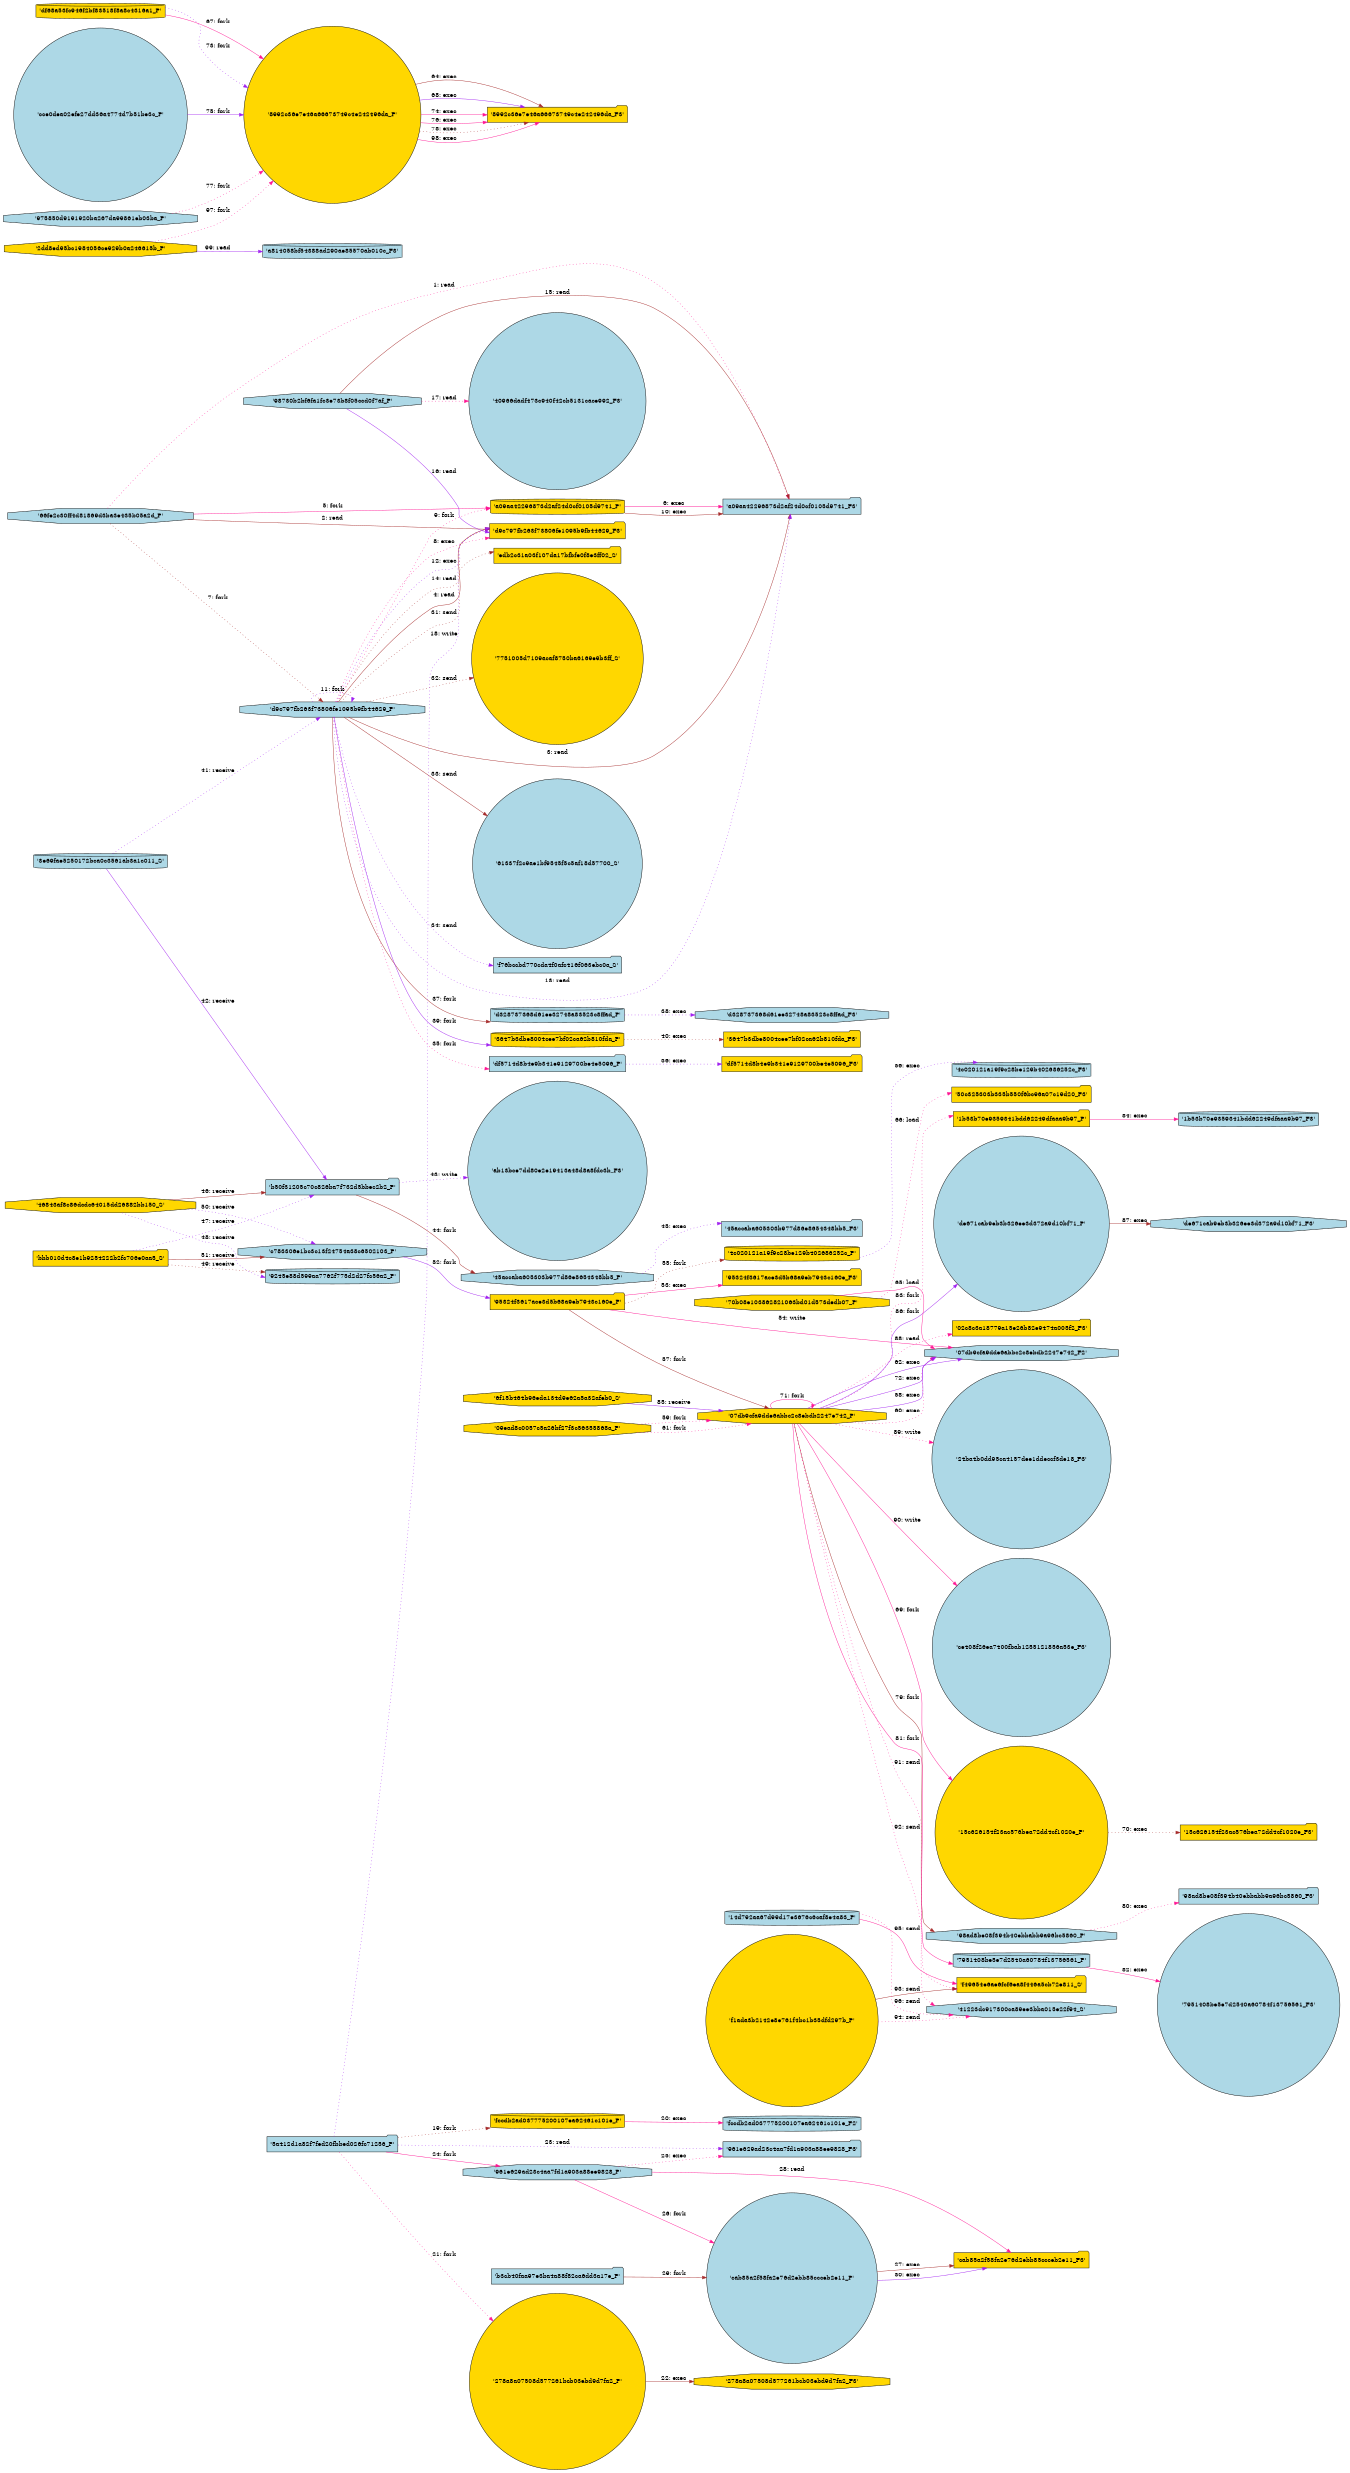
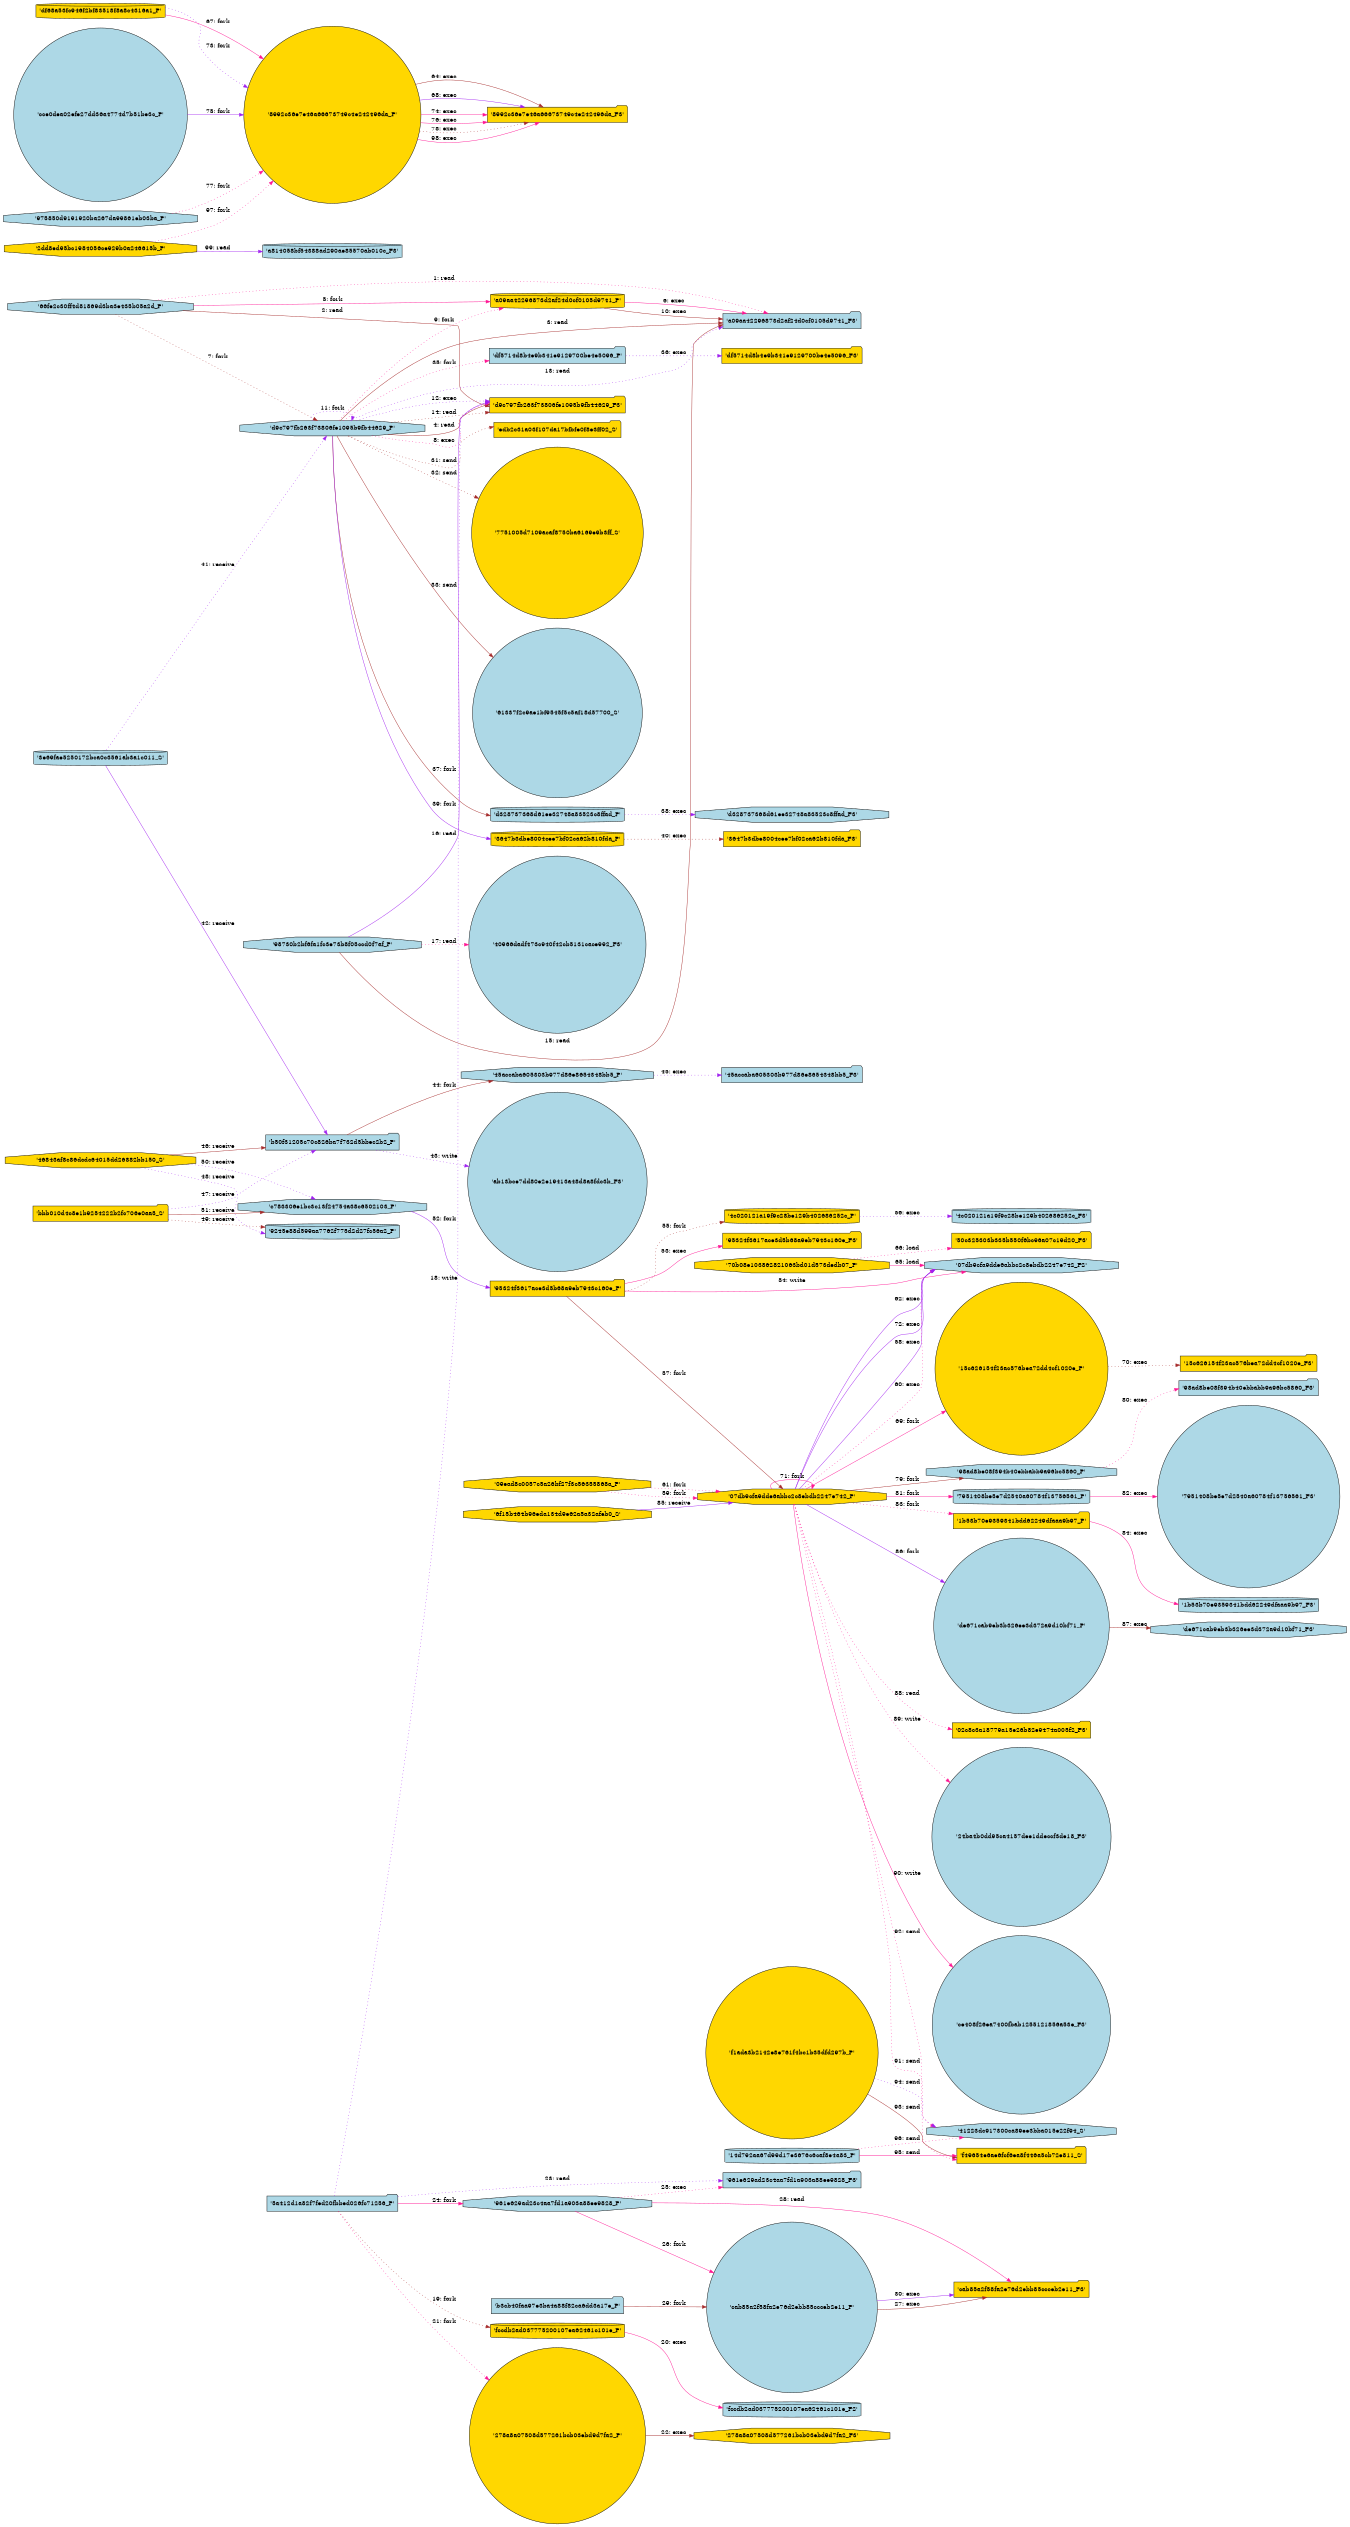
node "'f76bccbd770cda4f0afc416f063ebc0a_S'": removed
edge "'f1ada3b2142e8e761f4bc1b35dfd297b_P'" -> "'41223dc917300ca89ee3bba015e22f94_S'": color deeppink -> purple
